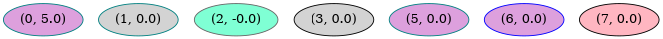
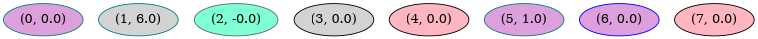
node "(0, 5.0)": label "(0, 5.0)" -> "(0, 0.0)"
node "(1, 0.0)": label "(1, 0.0)" -> "(1, 6.0)"
node "(4, 0.0)": added
node "(5, 0.0)": label "(5, 0.0)" -> "(5, 1.0)"
